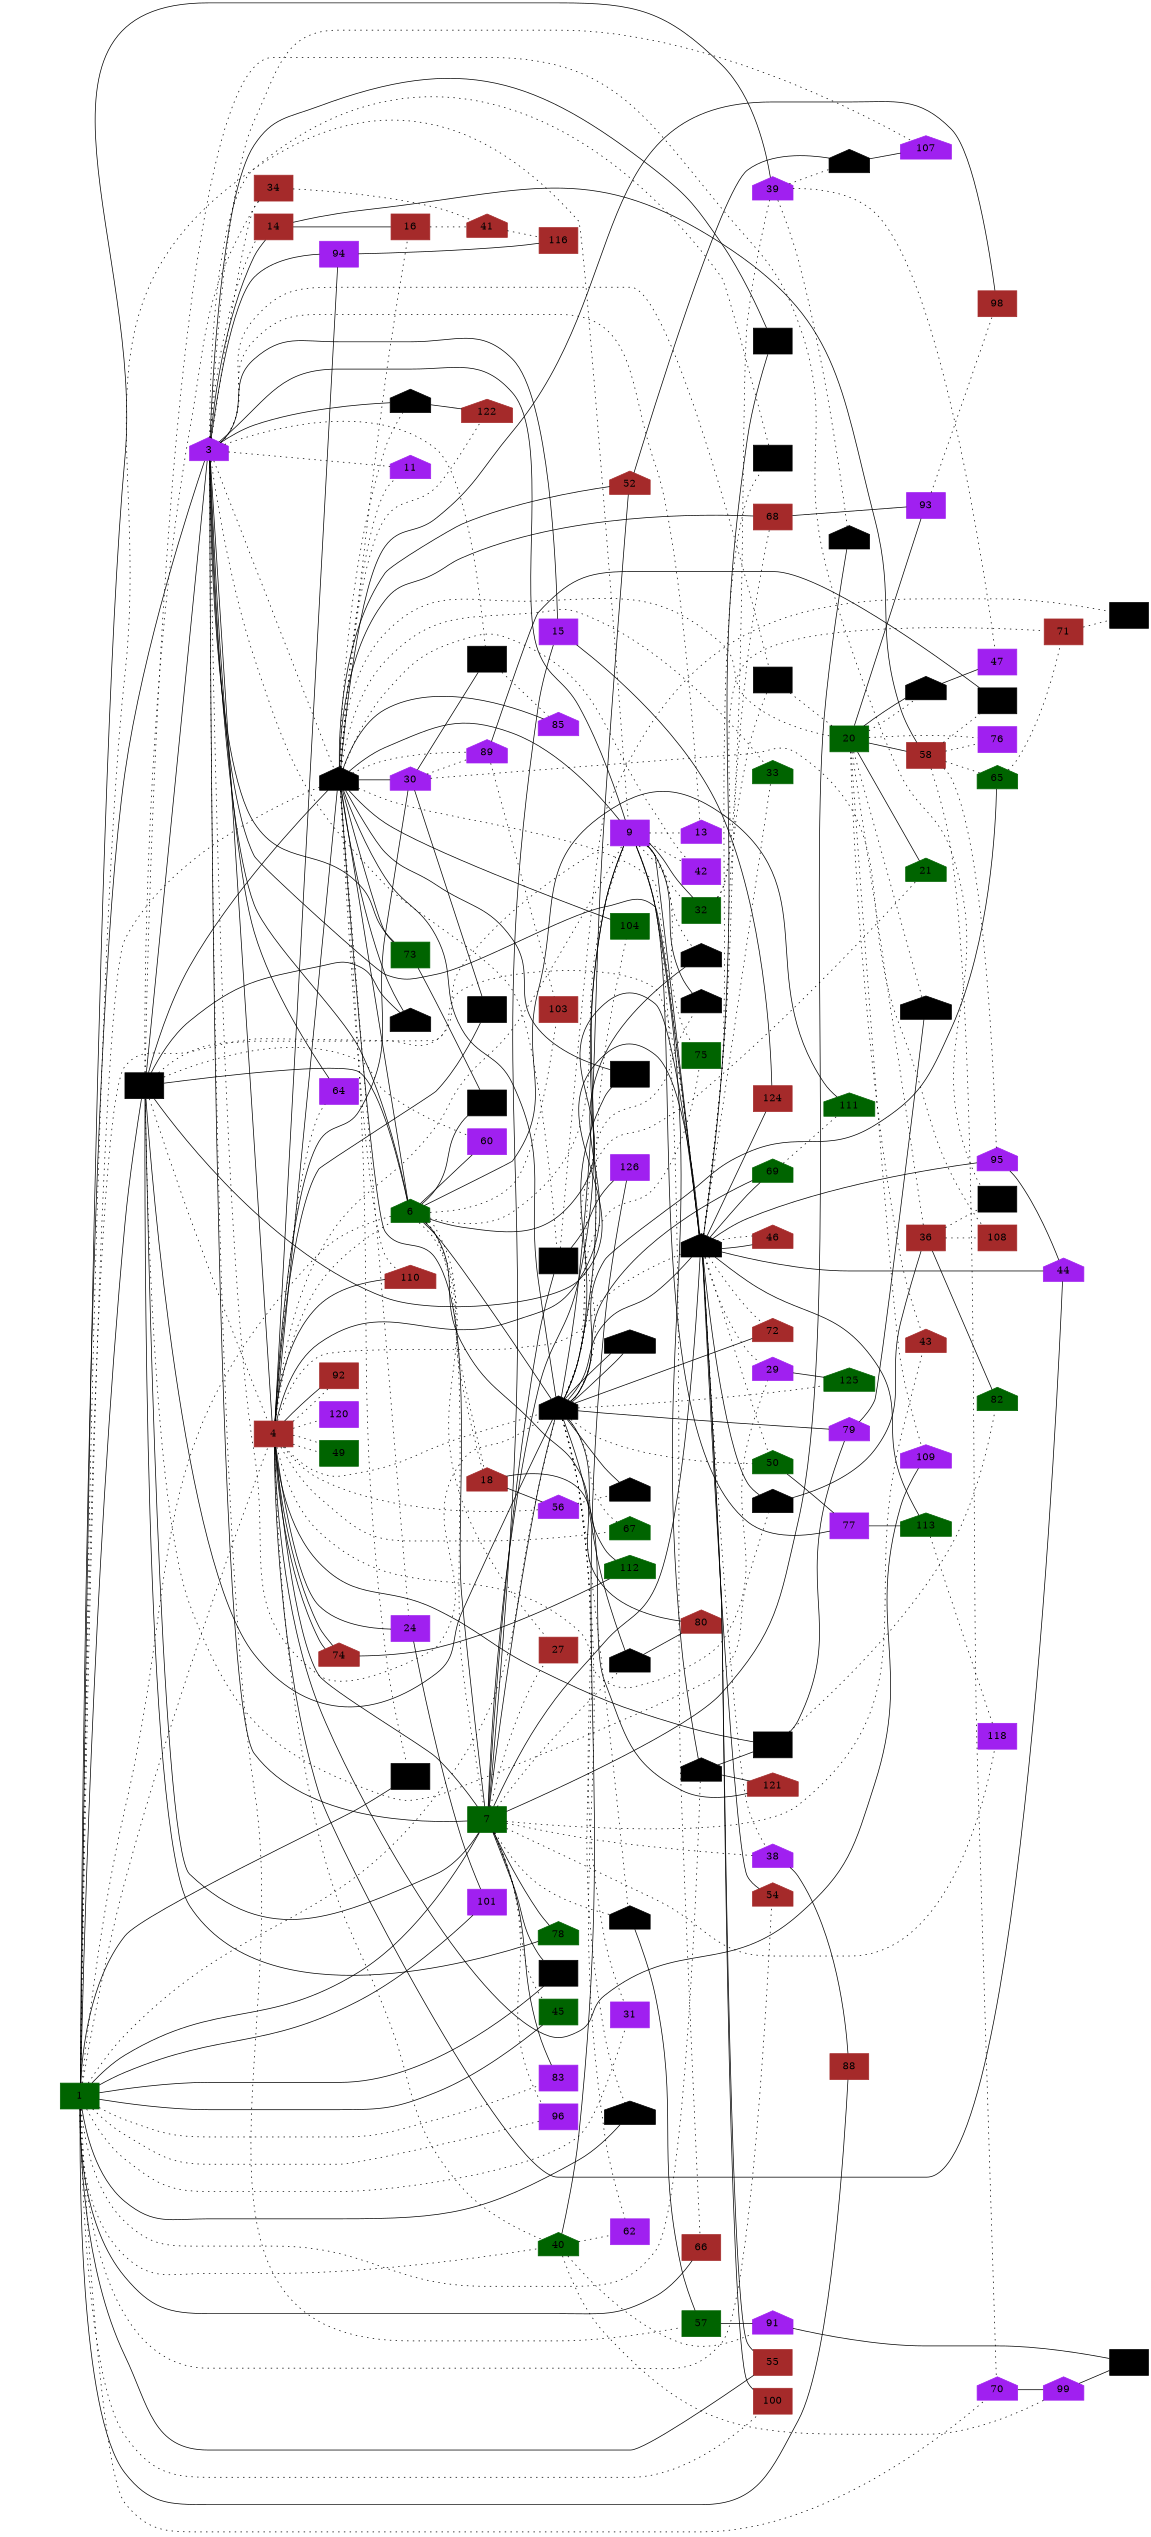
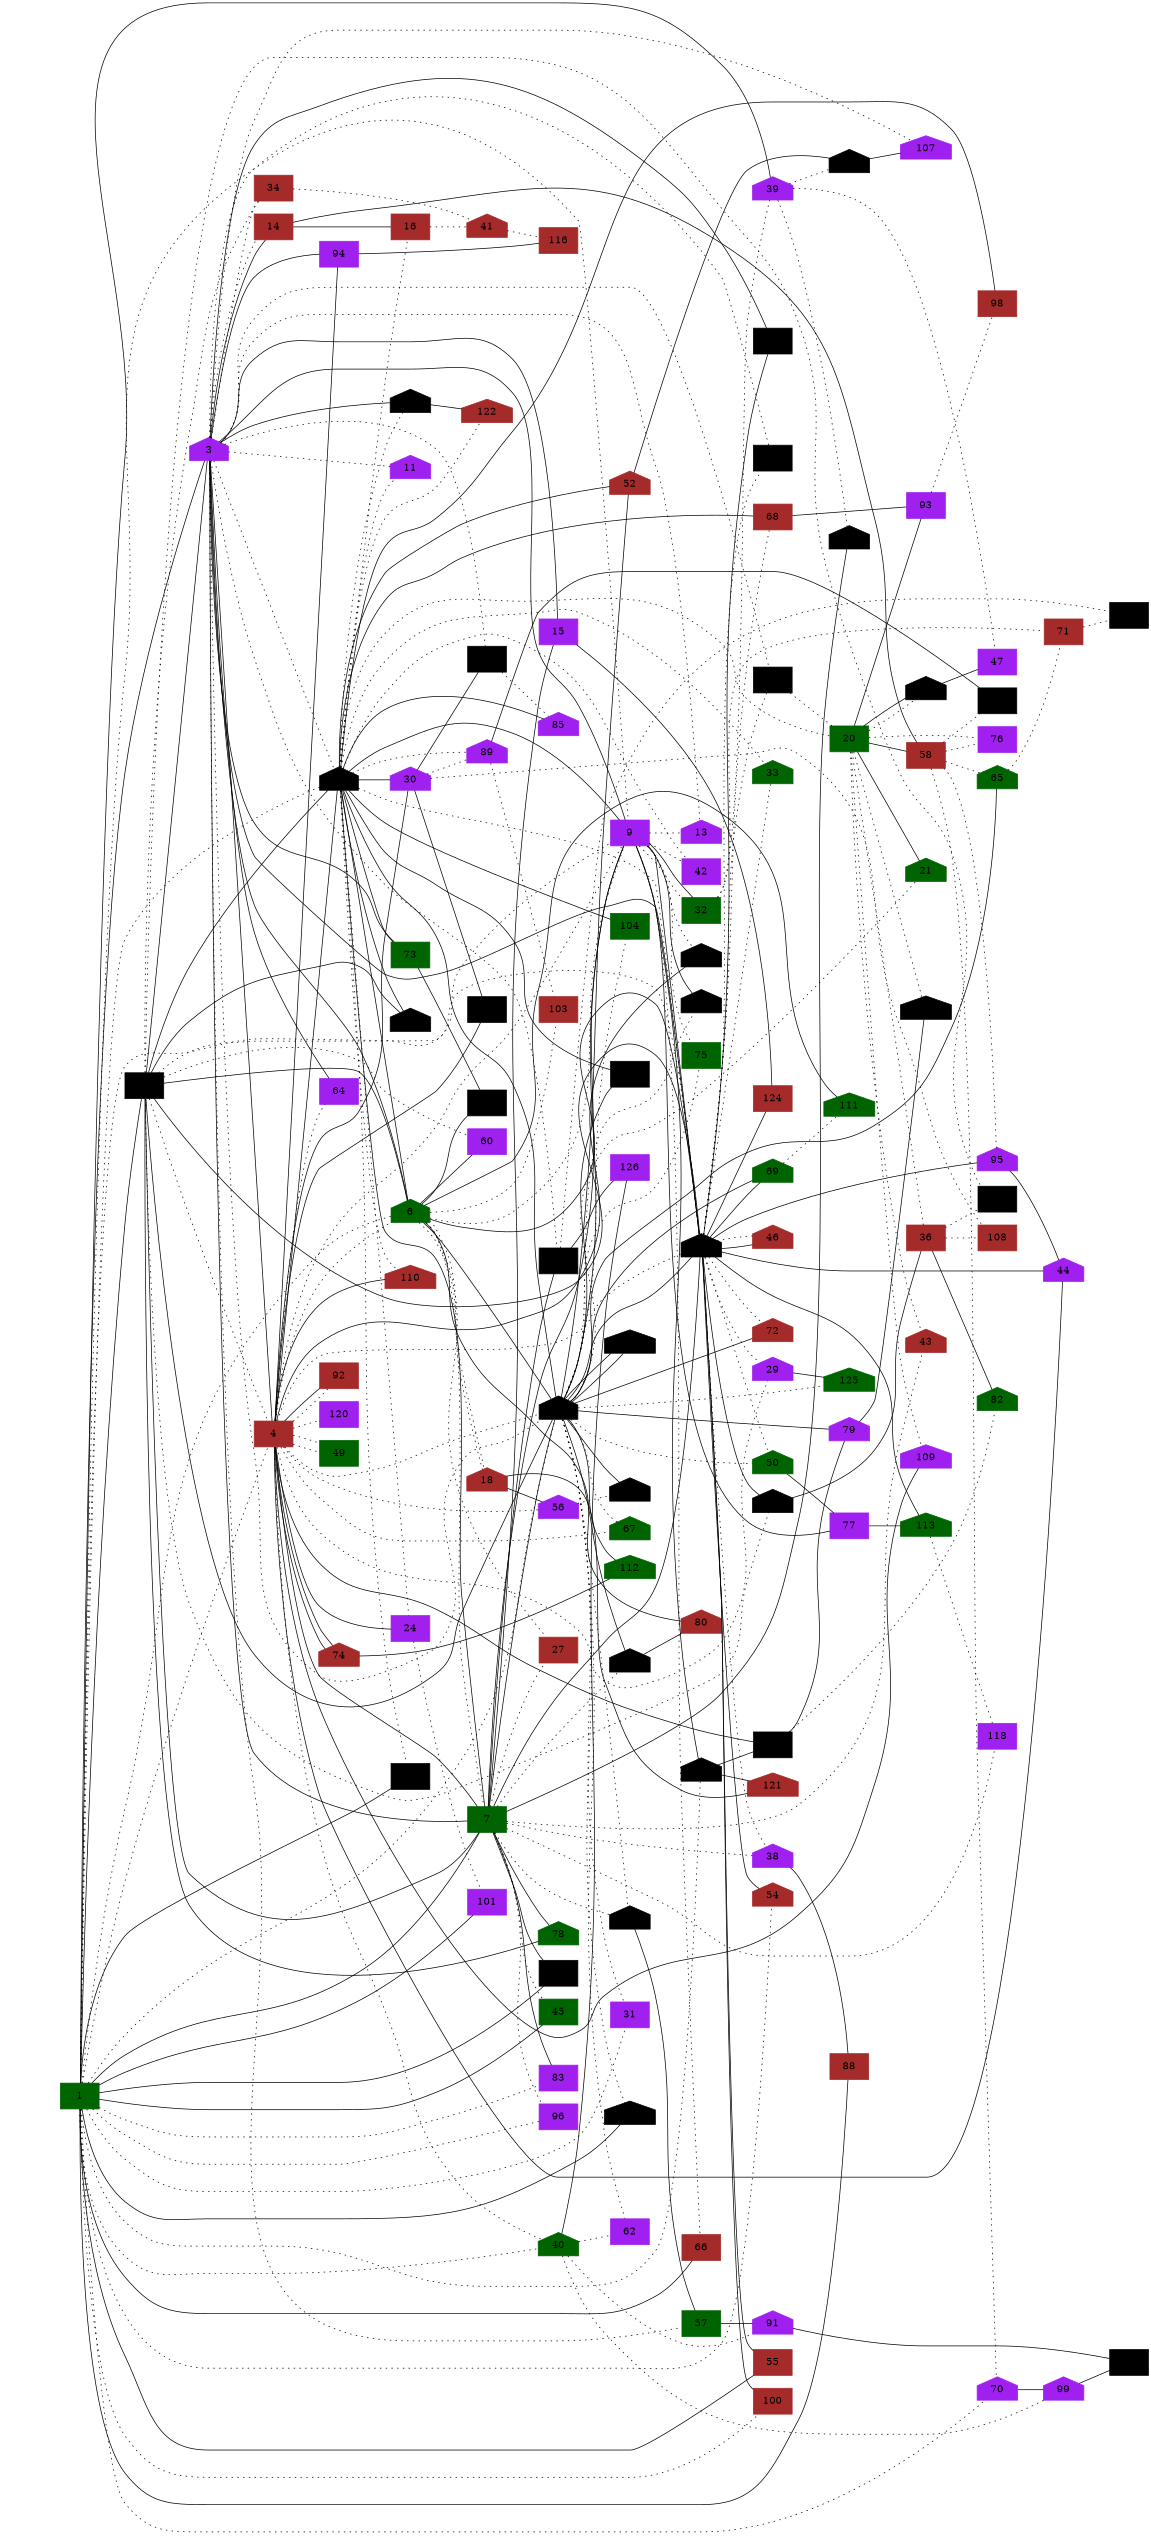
edge "24" -- "101": style solid -> dotted
